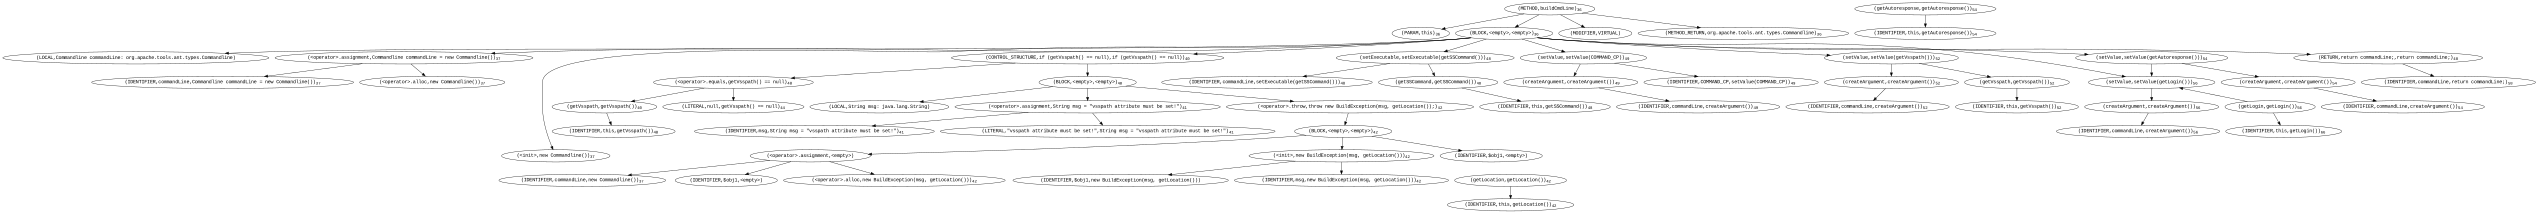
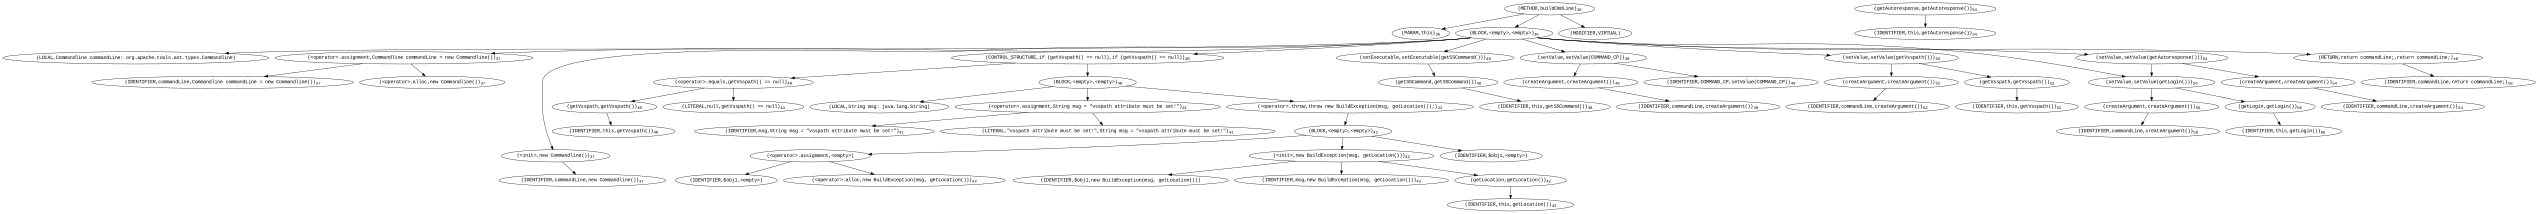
node "(METHOD_RETURN,org.apache.tools.ant.types.Commandline)": removed
node "(IDENTIFIER,commandLine,setExecutable(getSSCommand()))": removed
edge "(getLogin,getLogin())" -> "(setValue,setValue(getLogin()))": reversed
edge "(<operator>.assignment,<empty>)" -> "(IDENTIFIER,commandLine,new Commandline())": now "(<init>,new Commandline())" -> "(IDENTIFIER,commandLine,new Commandline())"
edge "(<init>,new BuildException(msg, getLocation()))" -> "(getLocation,getLocation())": added
